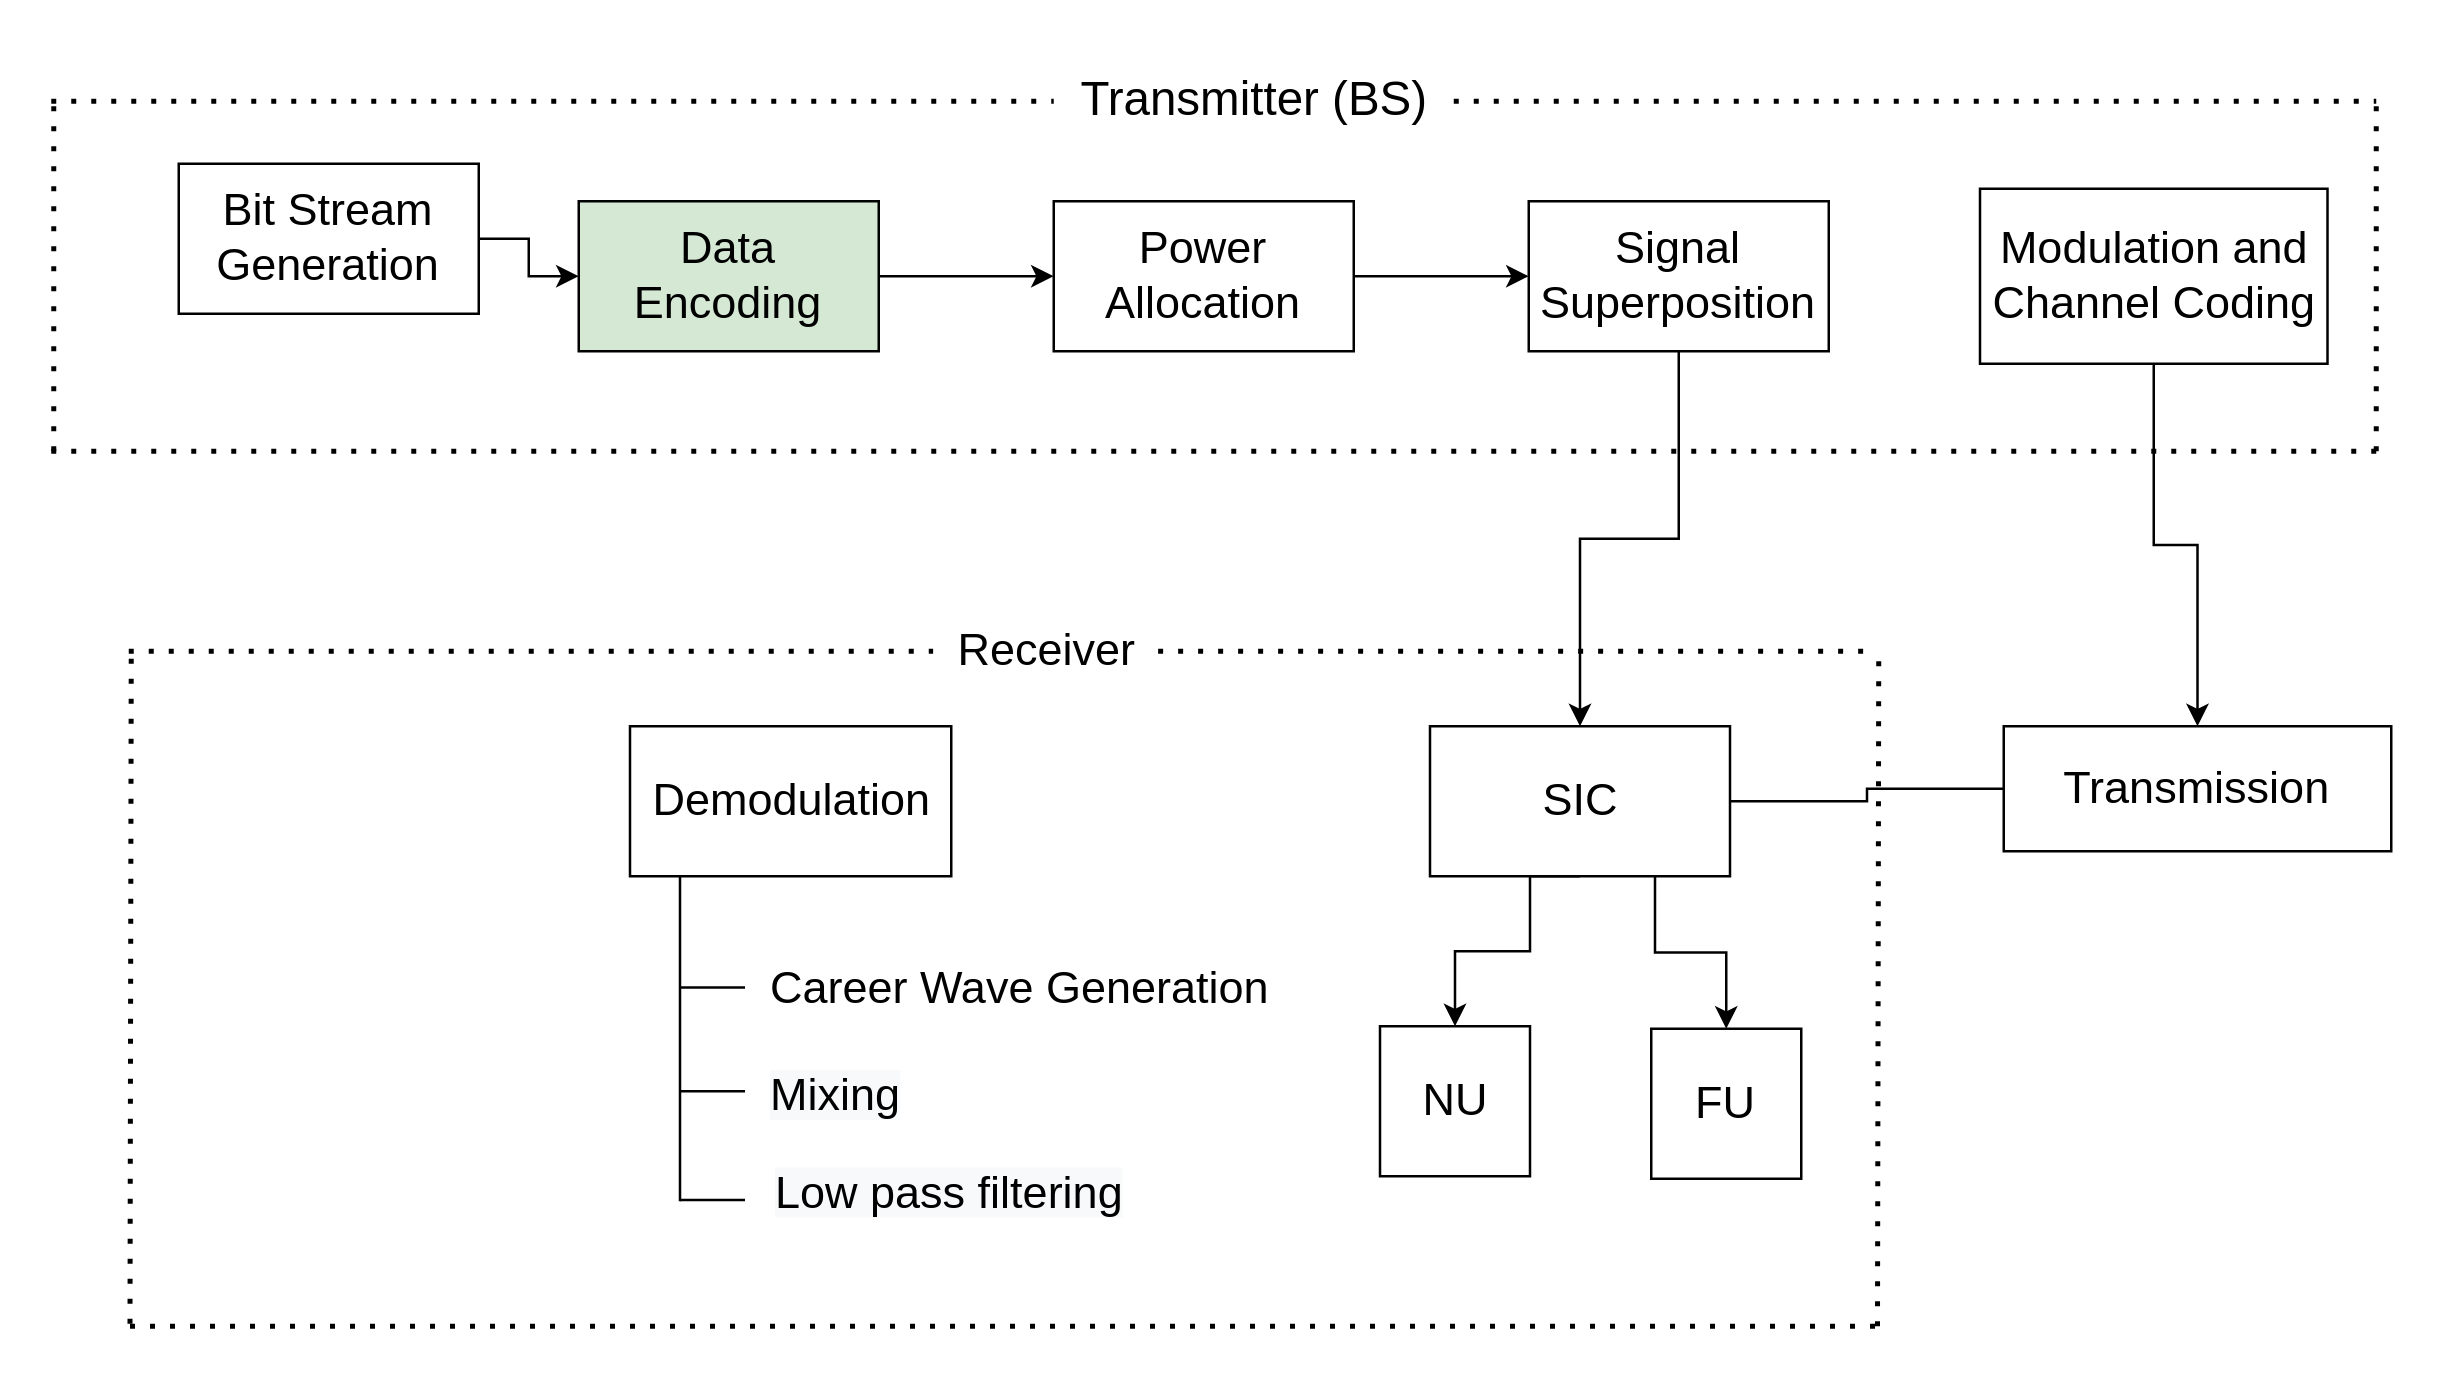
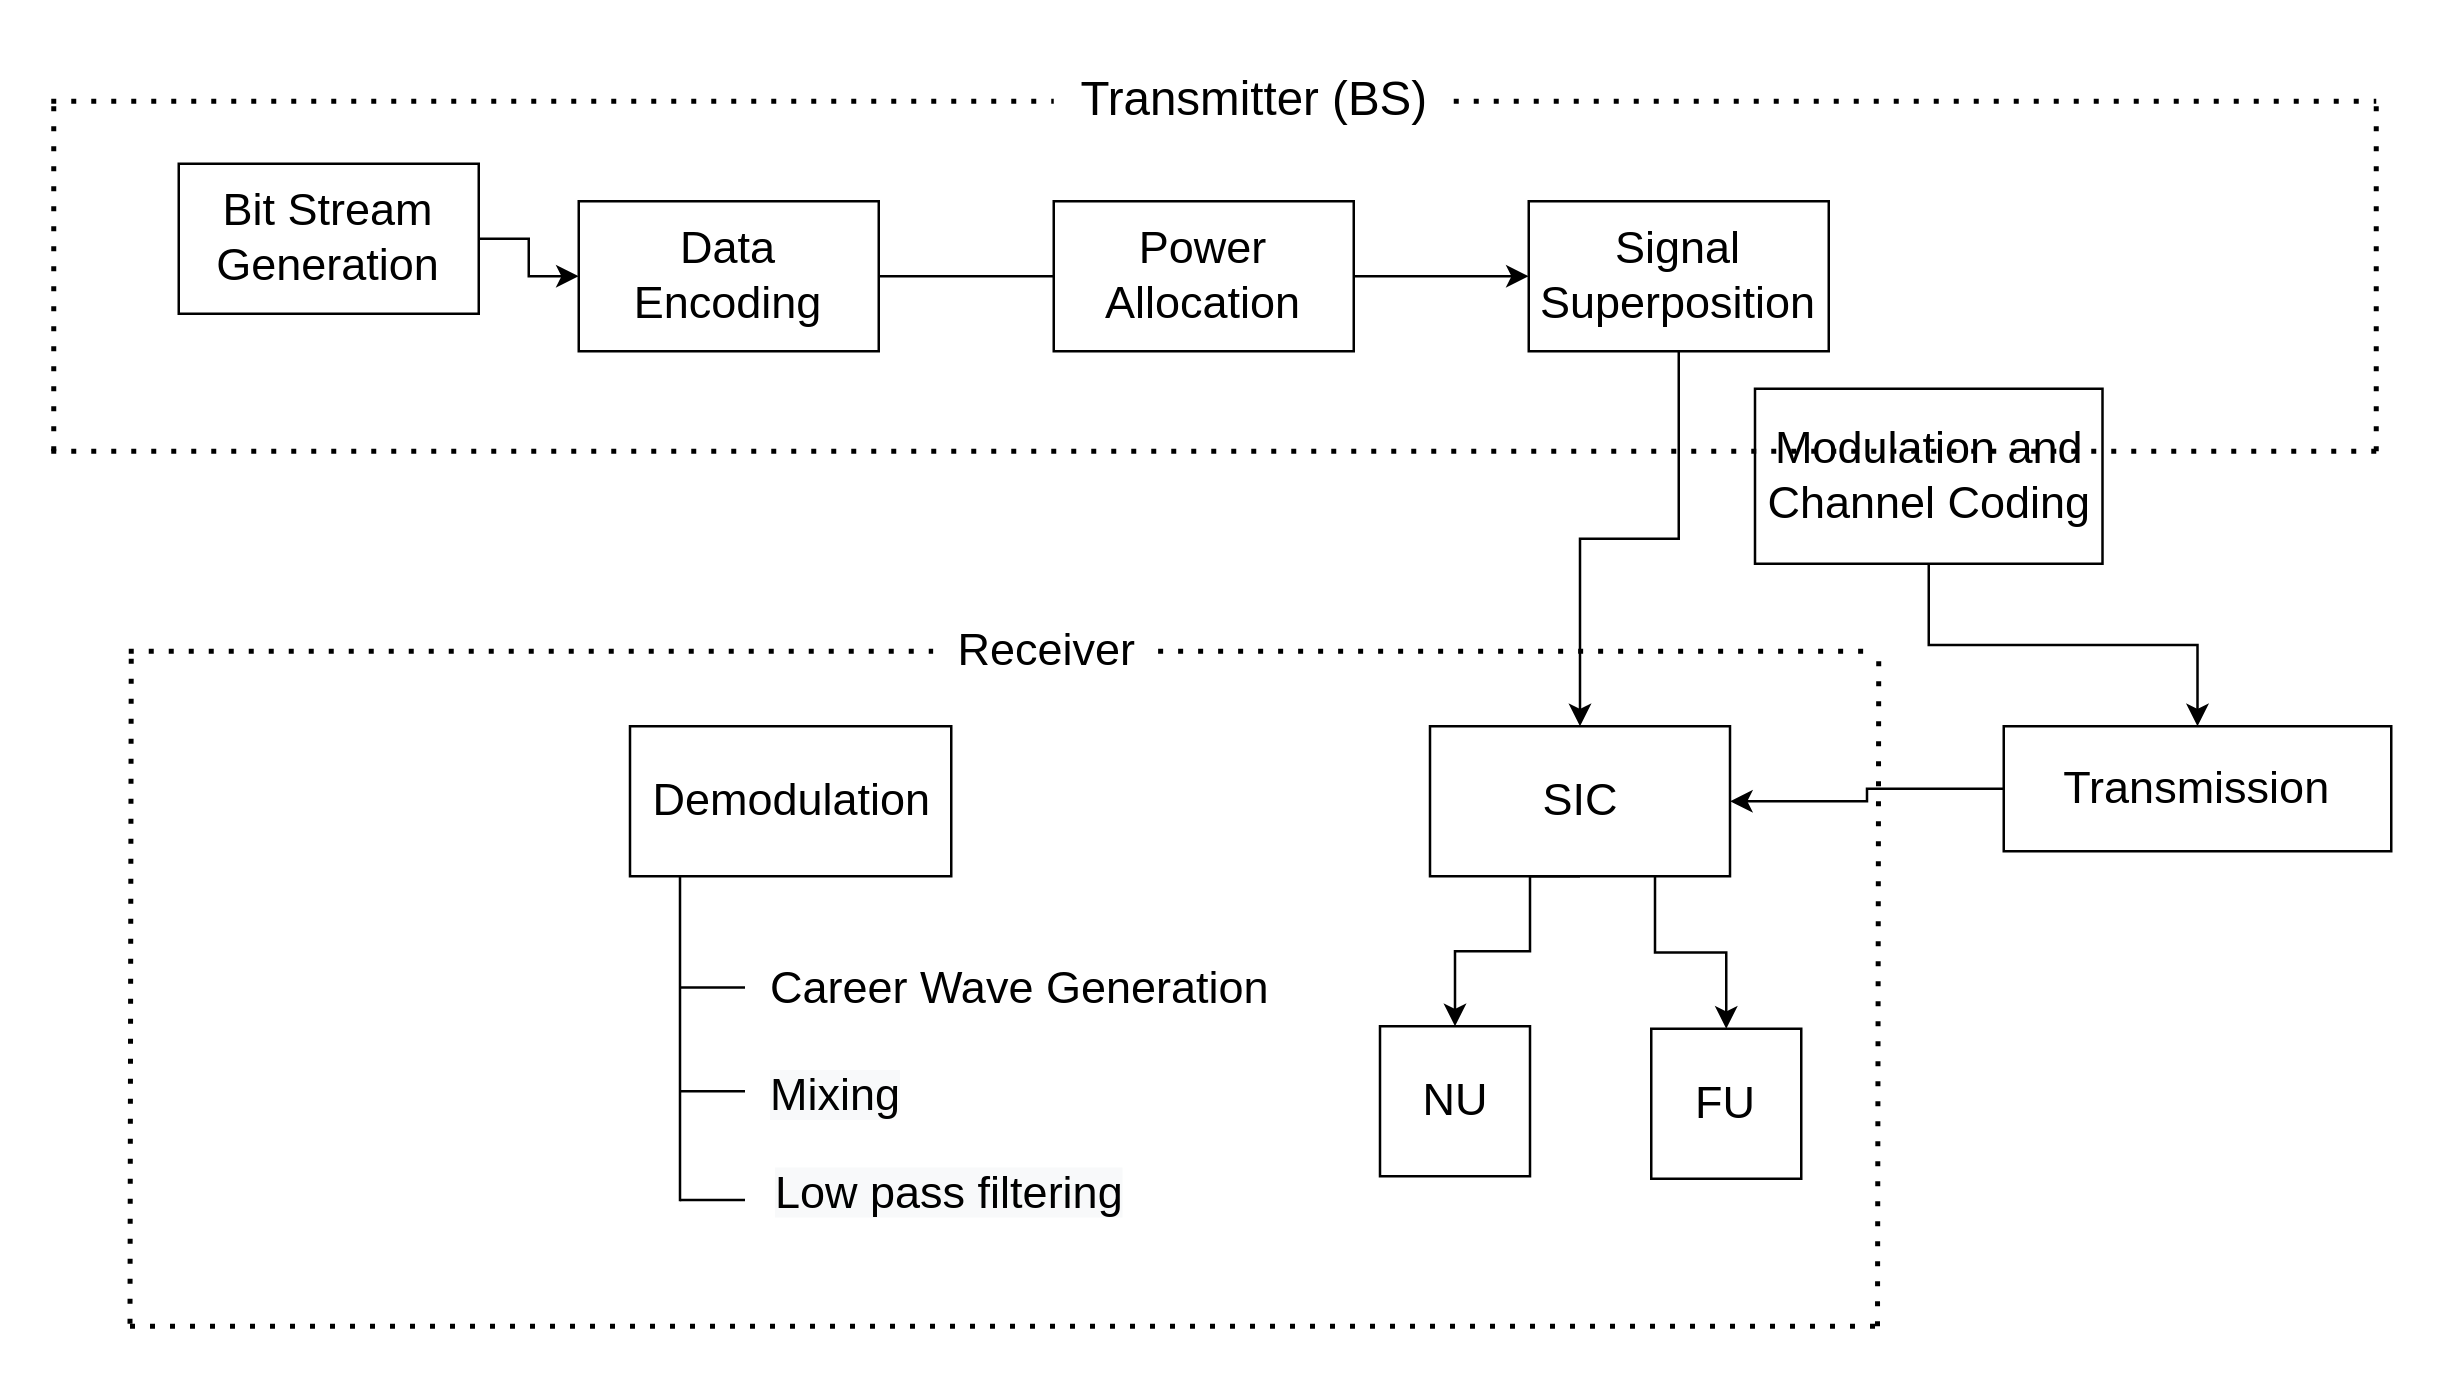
node "Data Encoding": fillcolor #d5e8d4 -> #ffffff
edge "Data Encoding" -> "Power Allocation": arrowhead classic -> none
node "Modulation and Channel Coding": moved (2154, 276) -> (1929, 476)
edge "Transmission" -- "SIC": arrowhead none -> classic
